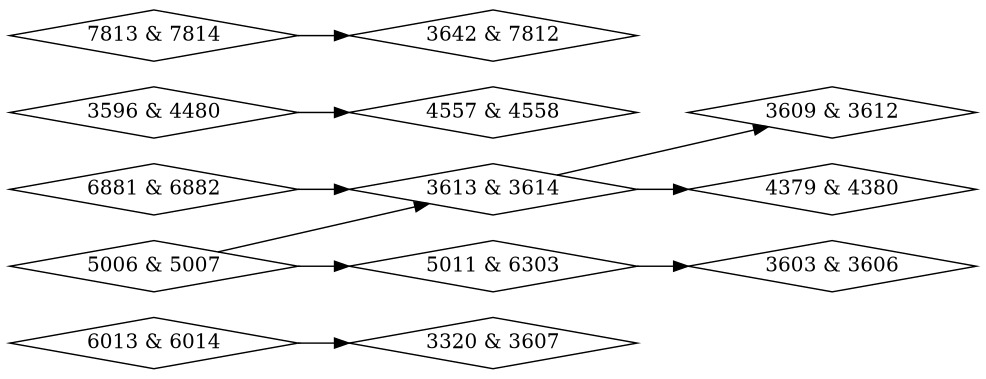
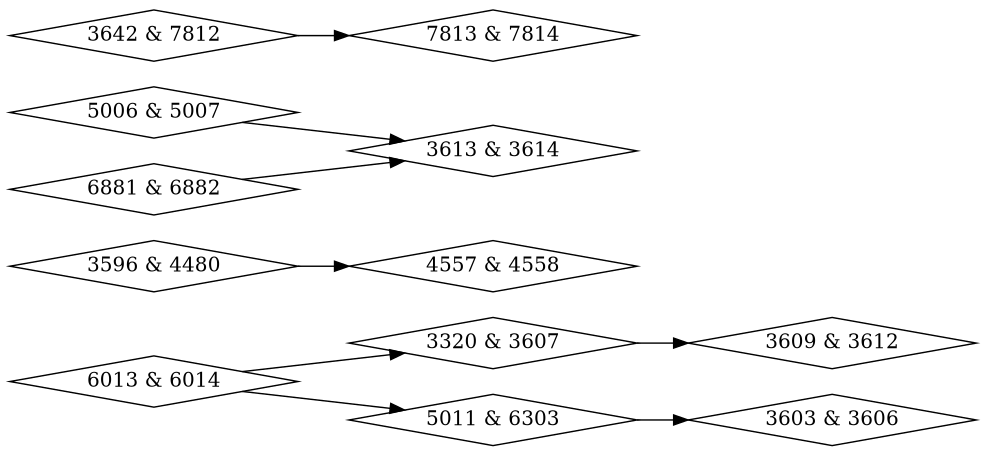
edge "7813 & 7814" -> "3642 & 7812": reversed
edge "3613 & 3614" -> "3609 & 3612": now "3320 & 3607" -> "3609 & 3612"
node "4379 & 4380": removed
edge "5006 & 5007" -> "5011 & 6303": now "6013 & 6014" -> "5011 & 6303"
